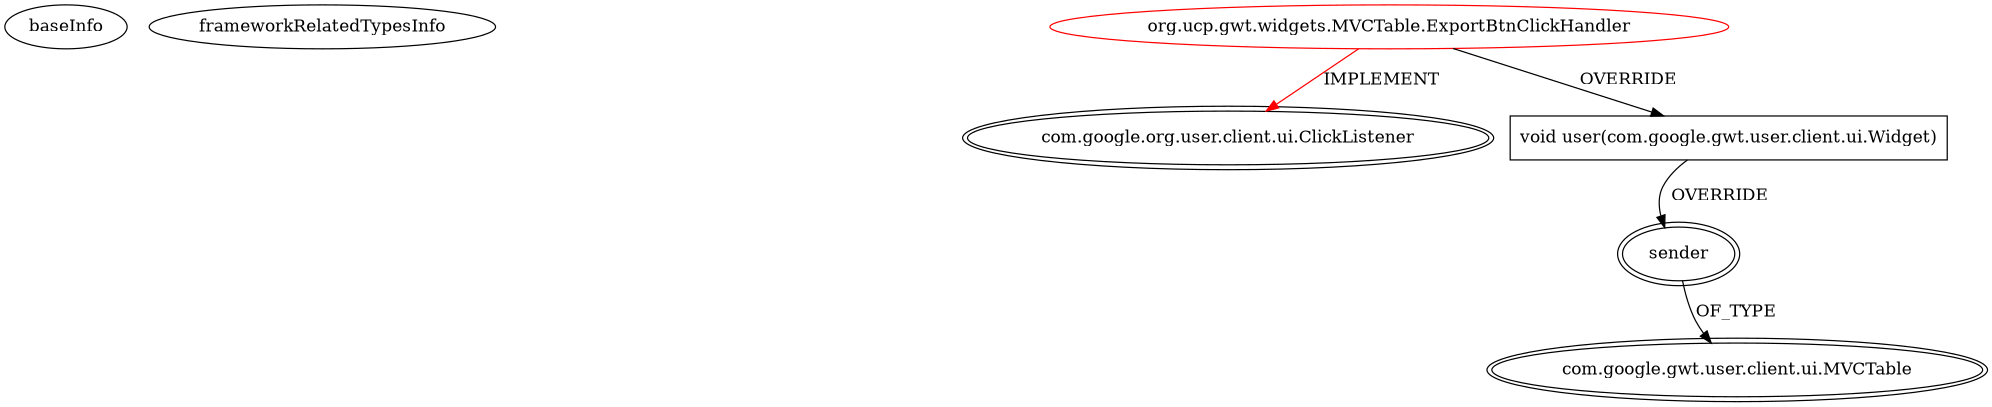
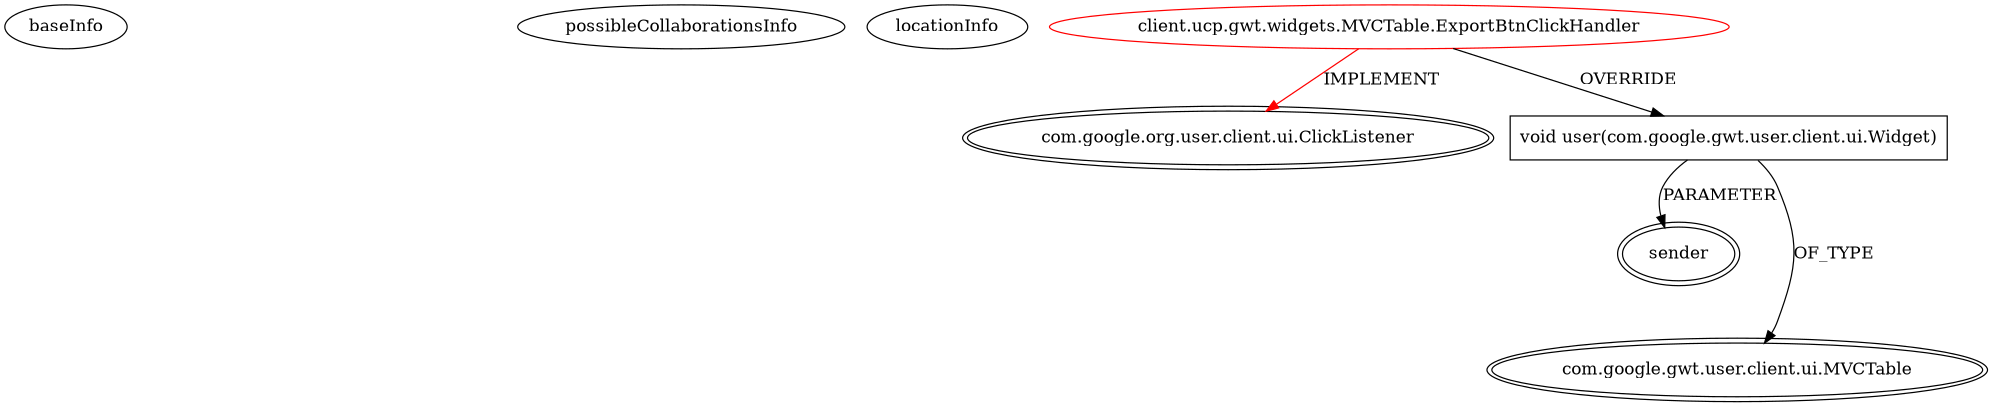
node "frameworkRelatedTypesInfo": removed
node "possibleCollaborationsInfo": added
node "locationInfo": added
node "org.ucp.gwt.widgets.MVCTable.ExportBtnClickHandler": label "org.ucp.gwt.widgets.MVCTable.ExportBtnClickHandler" -> "client.ucp.gwt.widgets.MVCTable.ExportBtnClickHandler"
edge "void user(com.google.gwt.user.client.ui.Widget)" -> "sender": label "OVERRIDE" -> "PARAMETER"
edge "sender" -> "com.google.gwt.user.client.ui.MVCTable": now "void user(com.google.gwt.user.client.ui.Widget)" -> "com.google.gwt.user.client.ui.MVCTable"
